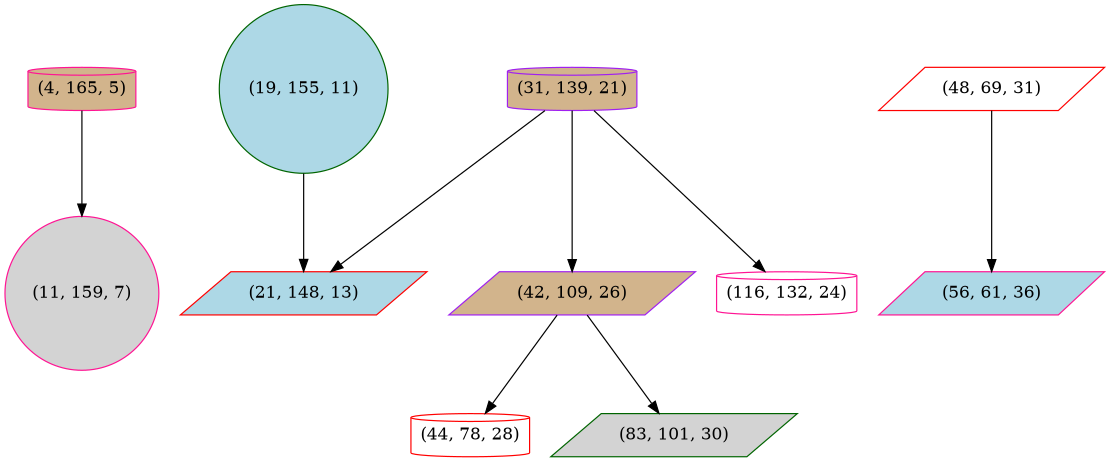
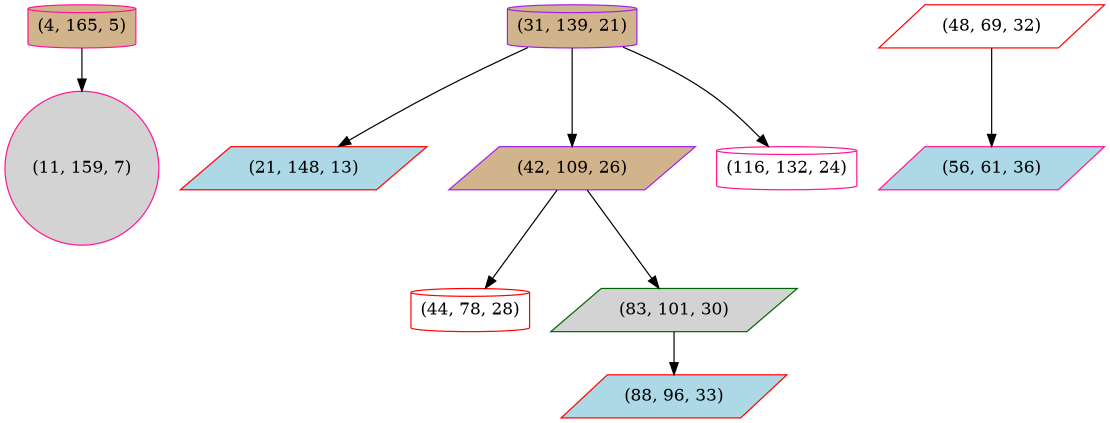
node "(19, 155, 11)": removed
node "(48, 69, 31)": label "(48, 69, 31)" -> "(48, 69, 32)"
node "(88, 96, 33)": added
